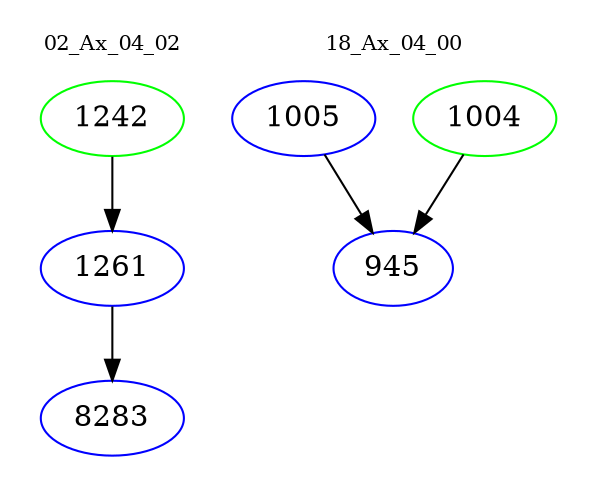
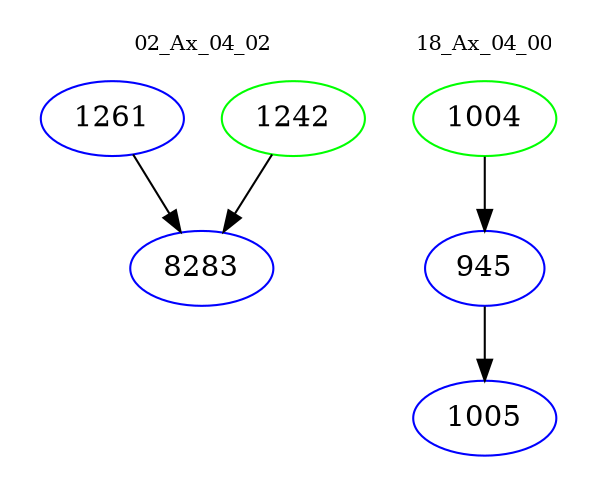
edge "1242" -> "1261": now "1242" -> "8283"
edge "1005" -> "945": reversed
